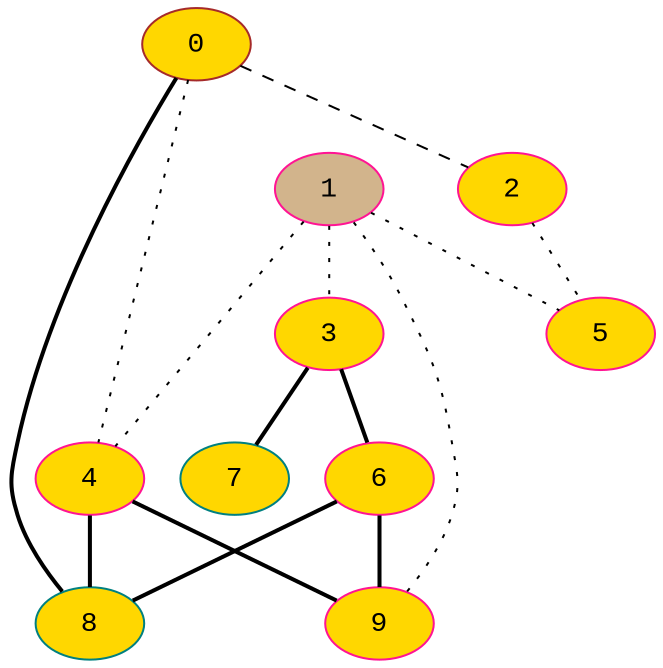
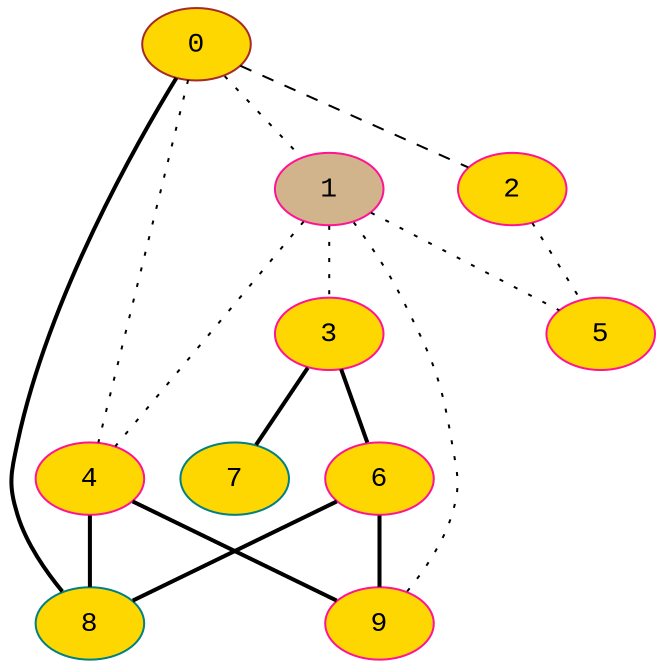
edge "0" -- "1": added
